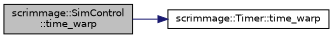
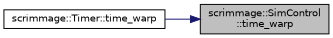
edge "scrimmage::SimControl ::time_warp" -> "scrimmage::Timer::time_warp": reversed
